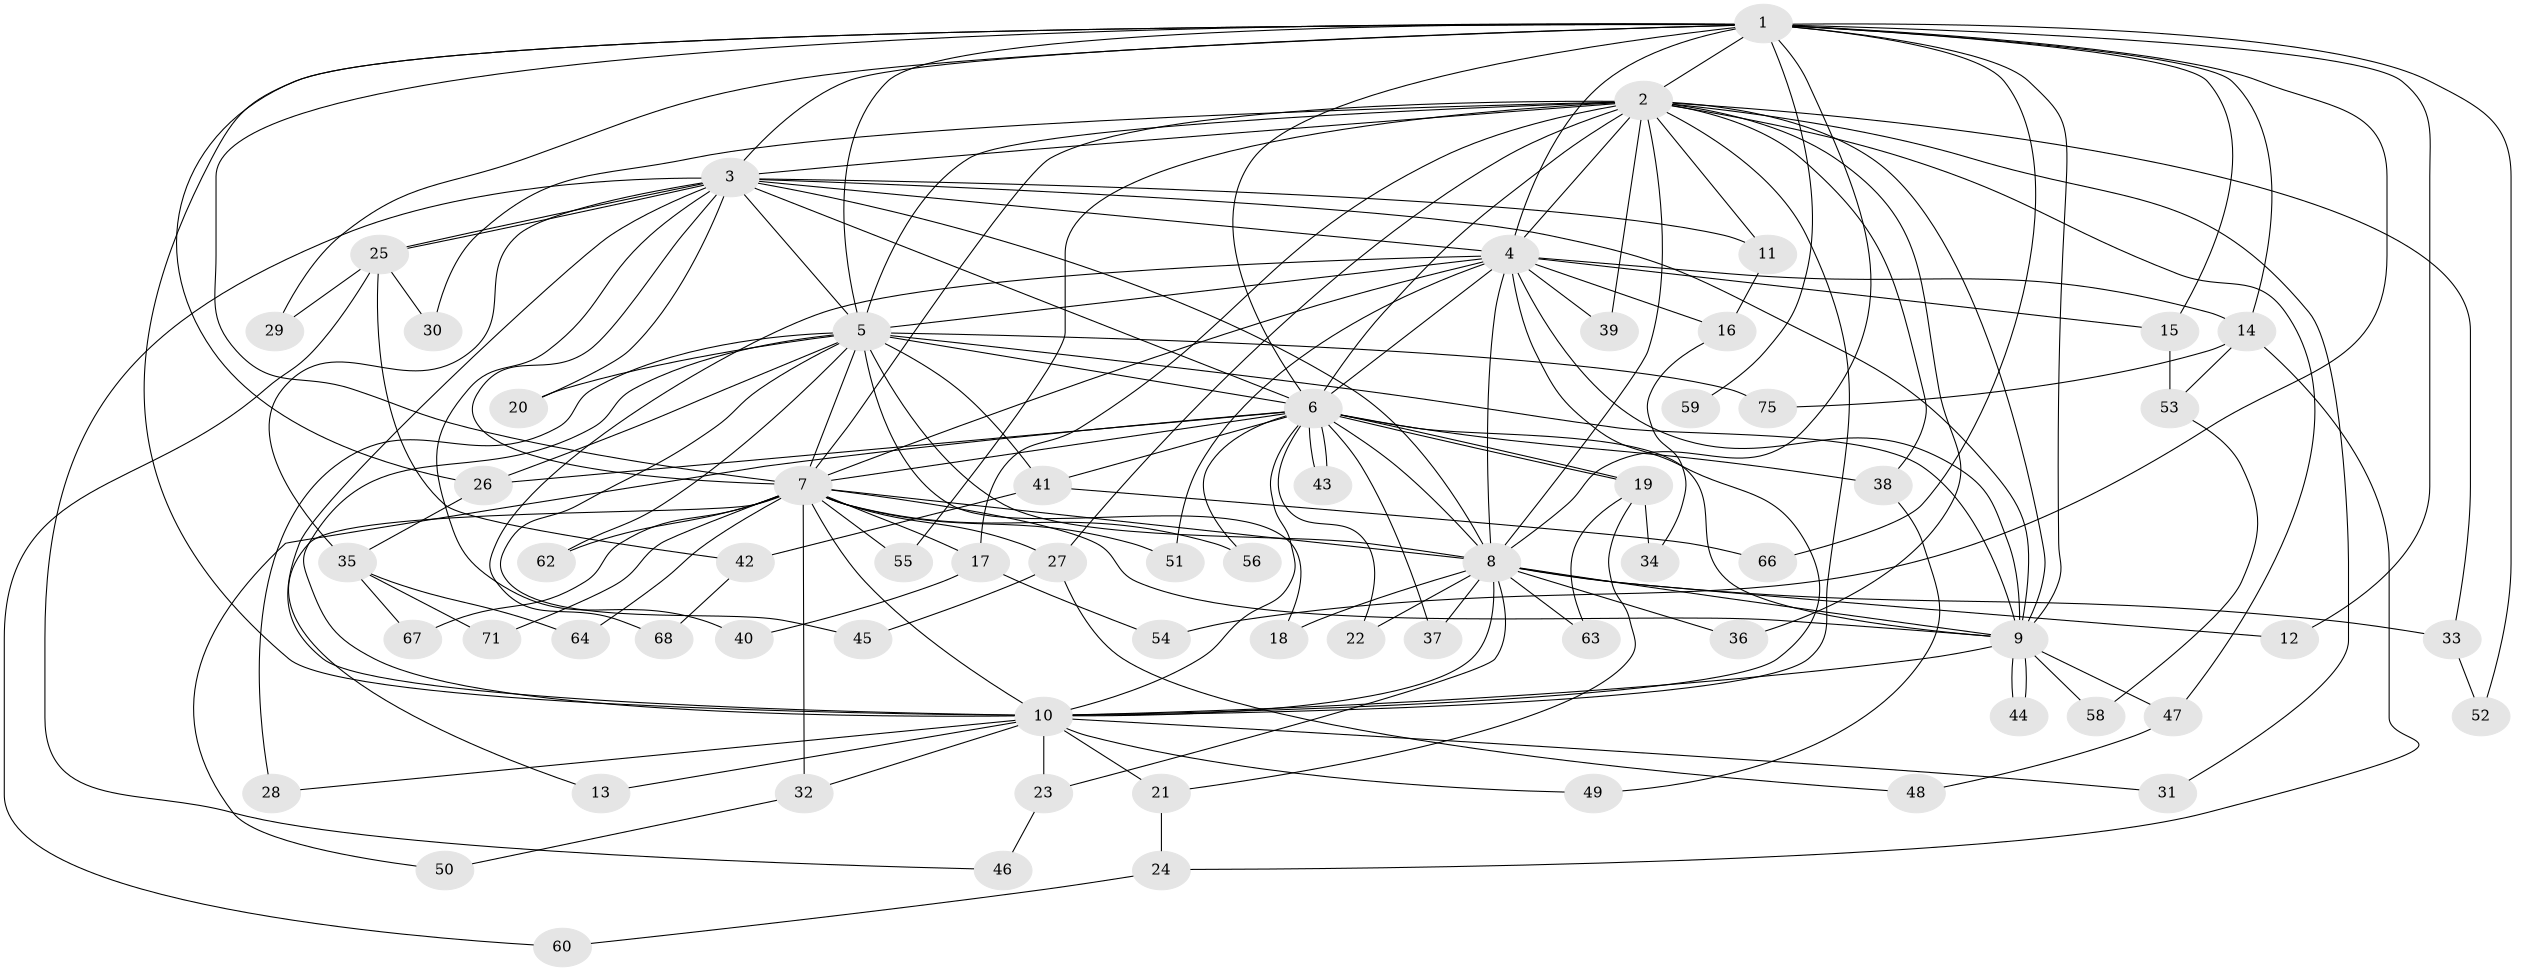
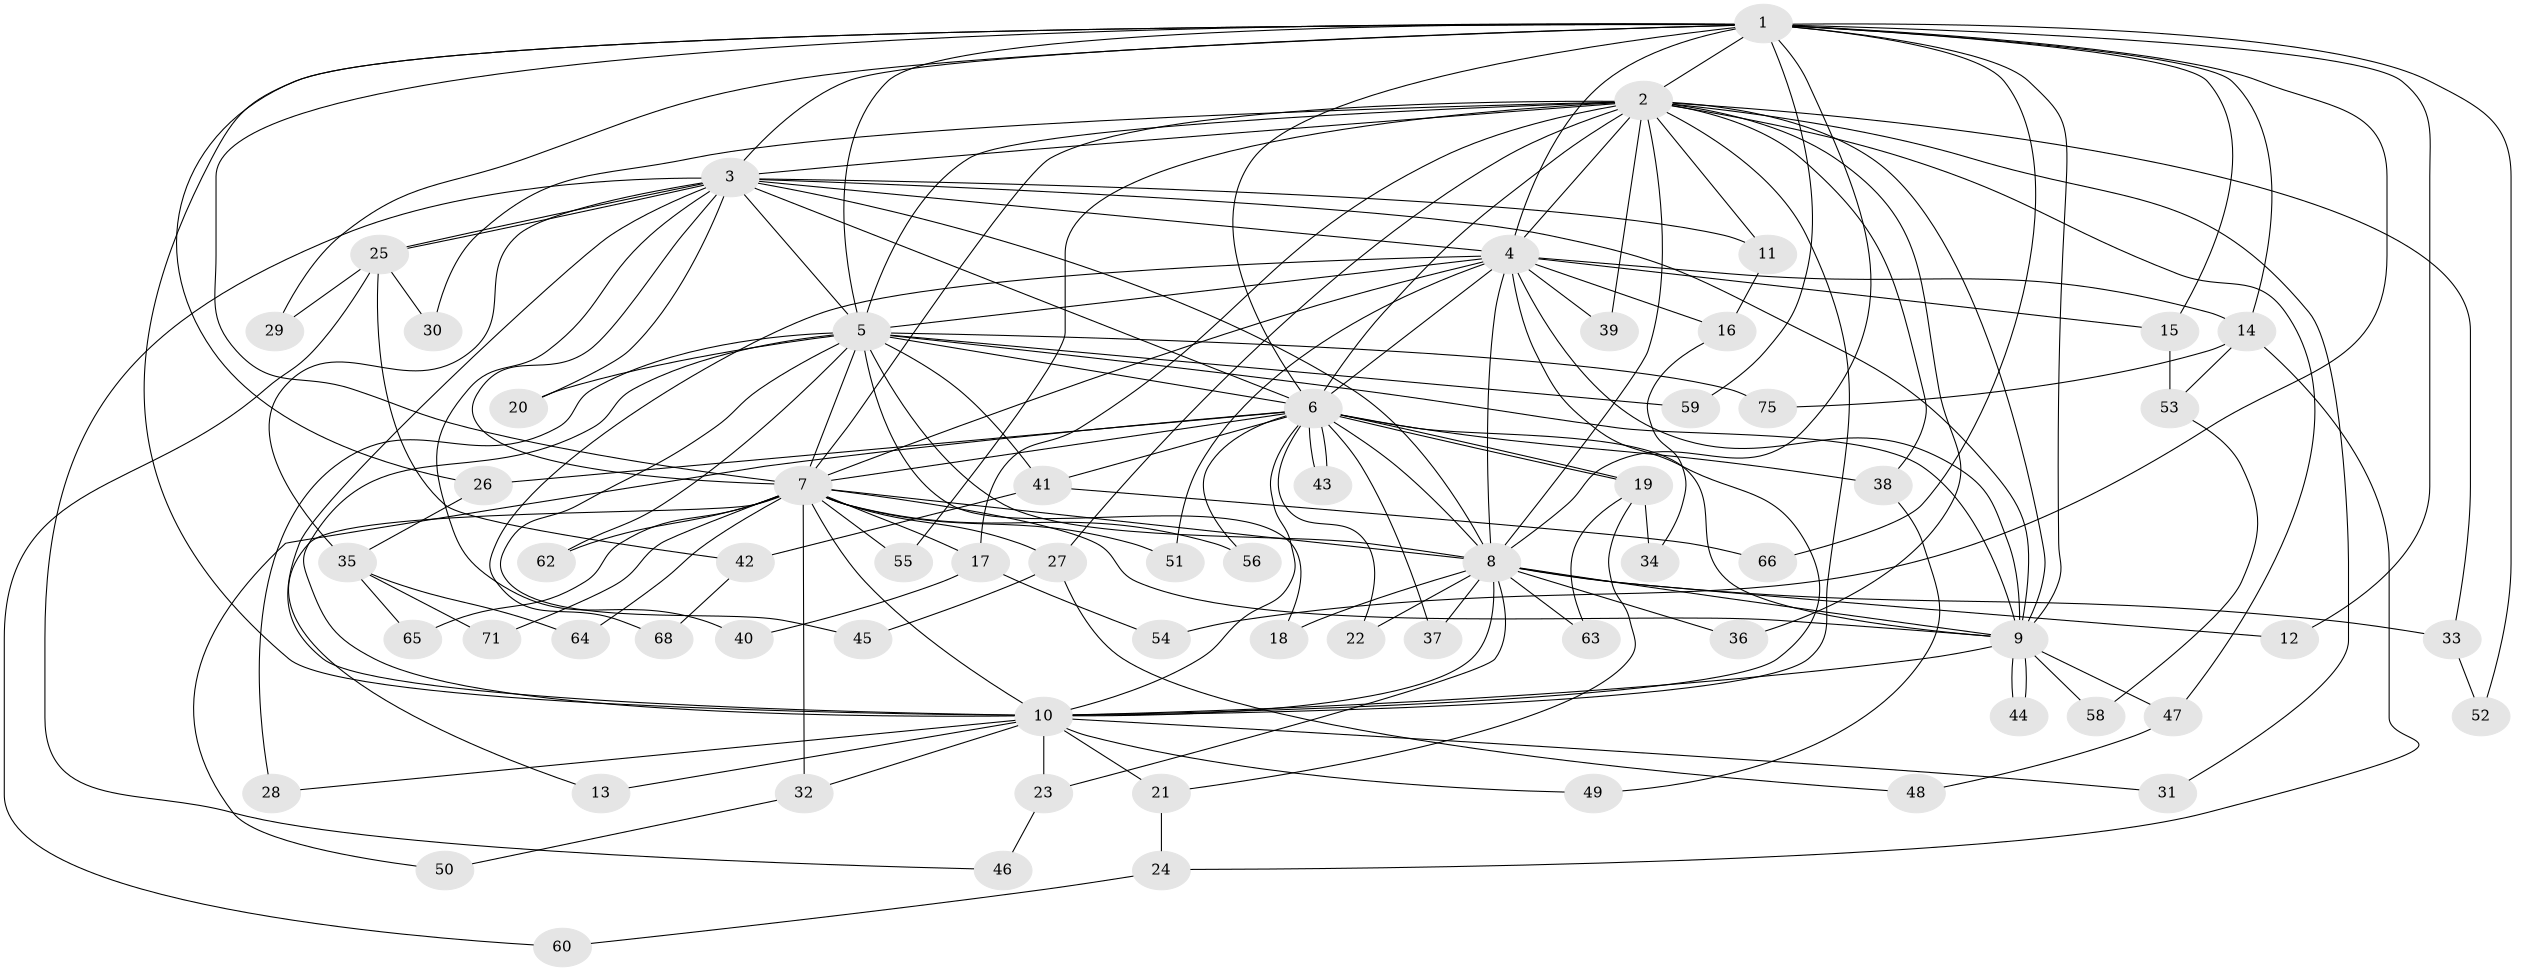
edge "5" -- "26": now "5" -- "59"
node "67": label "67" -> "65"
